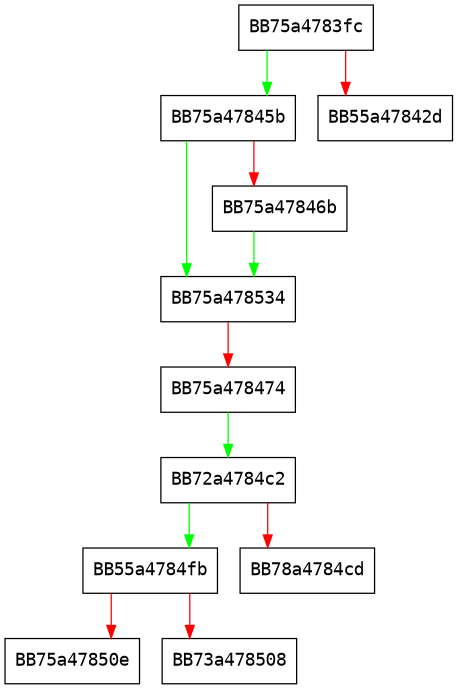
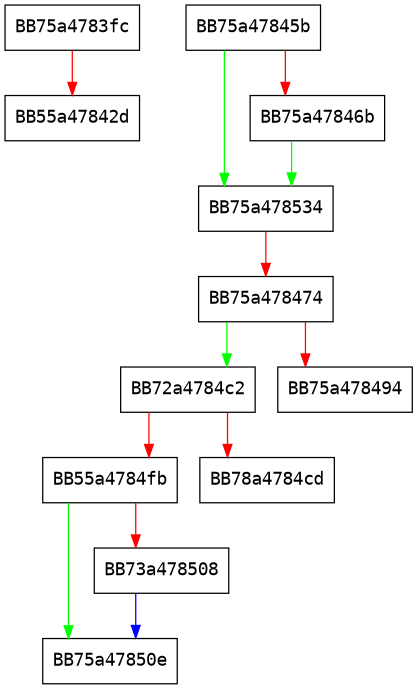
edge "BB75a4783fc" -> "BB75a47845b": removed
node "BB75a478494": added
edge "BB72a4784c2" -> "BB55a4784fb": color green -> red
edge "BB55a4784fb" -> "BB75a47850e": color red -> green
edge "BB73a478508" -> "BB75a47850e": added
